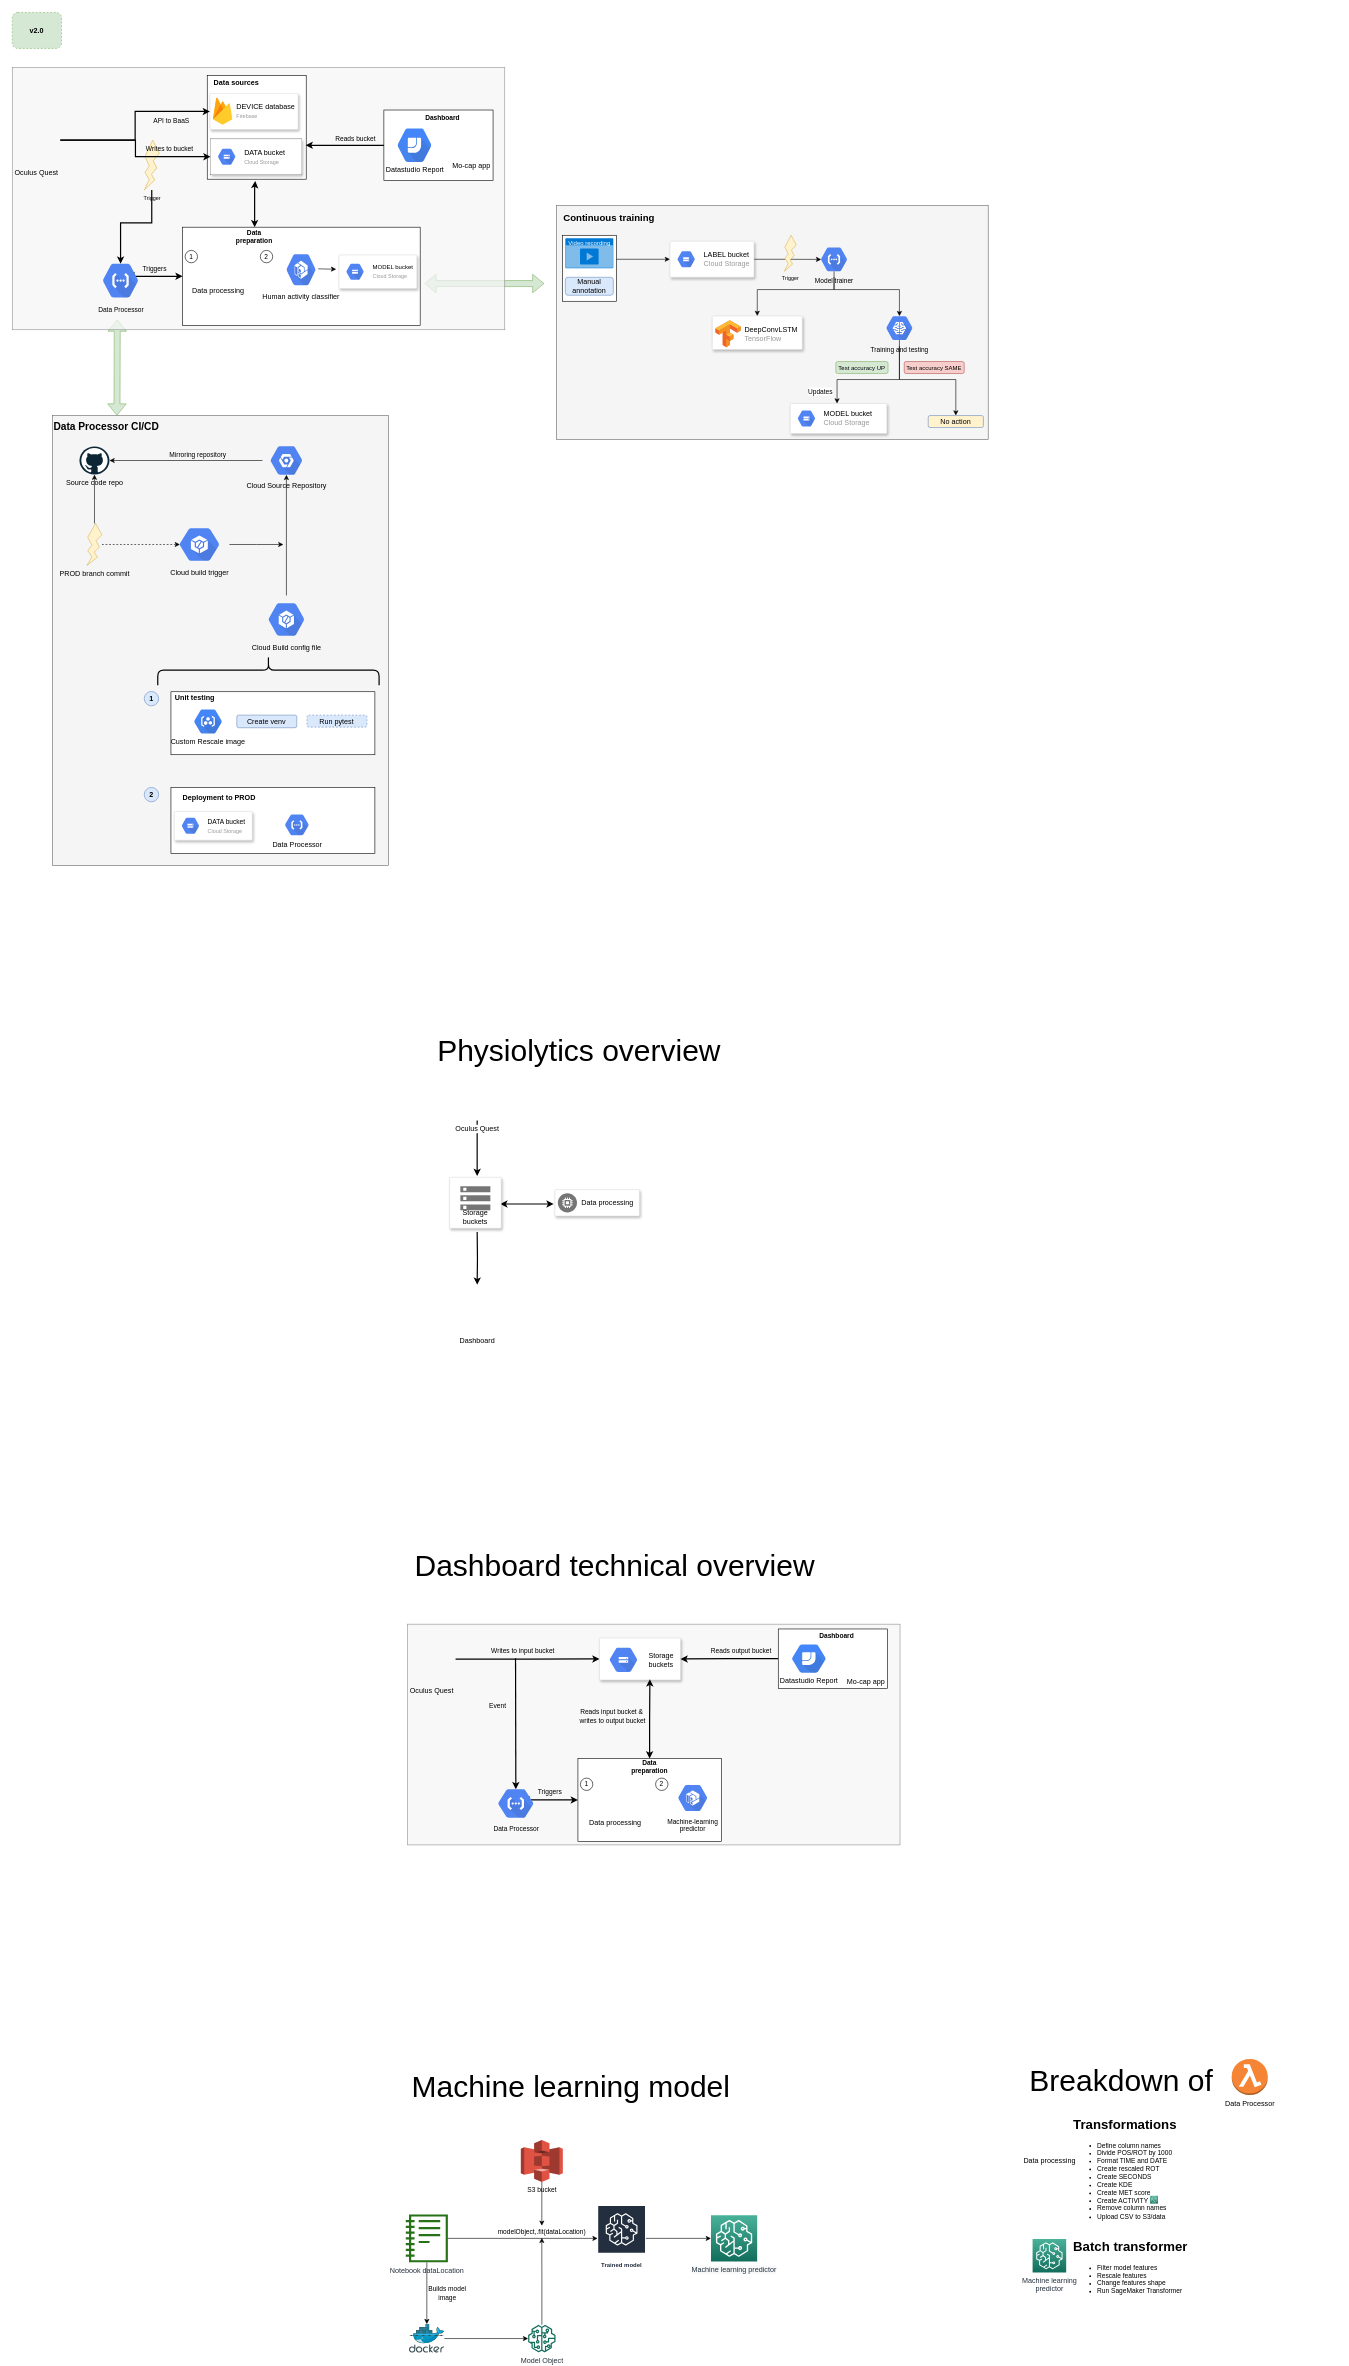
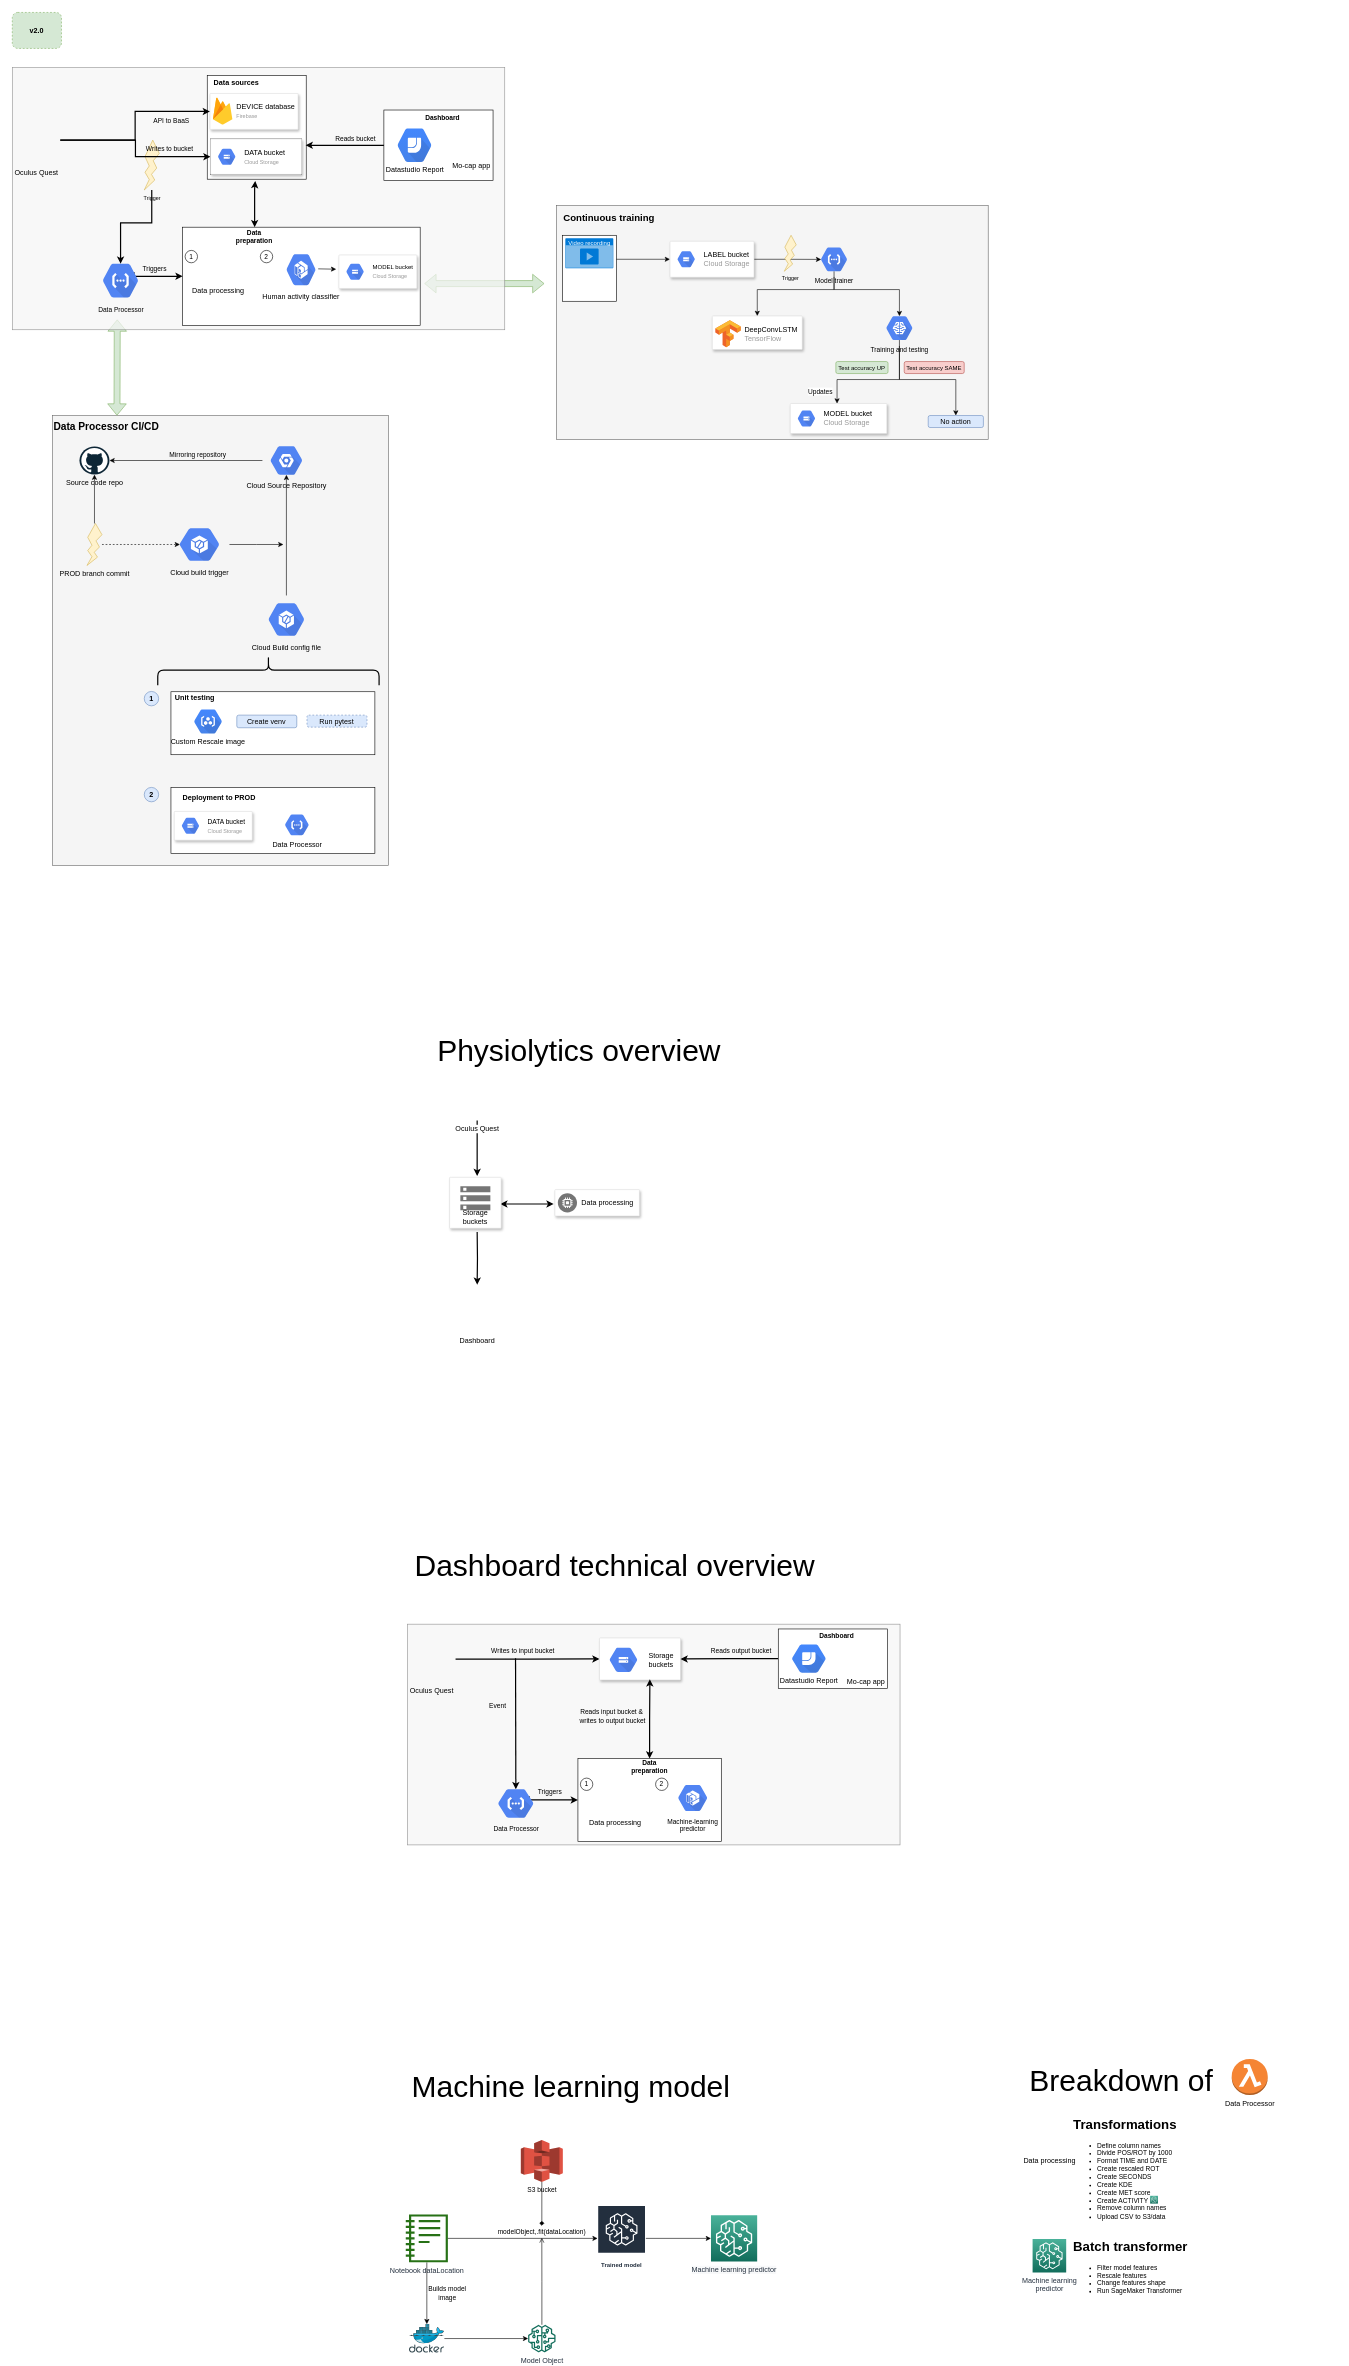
node "Manual annotation": removed
node "No action": fillcolor #fff2cc -> #dae8fc
edge "S3 bucket" -> "modelObject,.fit(dataLocation)": arrowhead classic -> diamond
edge "Model Object" -> "modelObject,.fit(dataLocation)": arrowhead classic -> open
